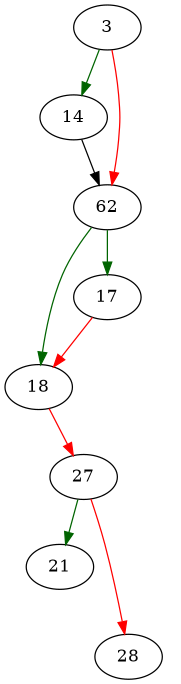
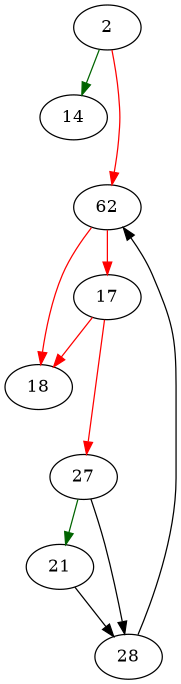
node "3": label "3" -> "2"
edge "14" -> "62": now "28" -> "62"
edge "62" -> "17": color darkgreen -> red
edge "62" -> "18": color darkgreen -> red
edge "18" -> "27": now "17" -> "27"
edge "27" -> "28": color red -> black
edge "21" -> "28": added
